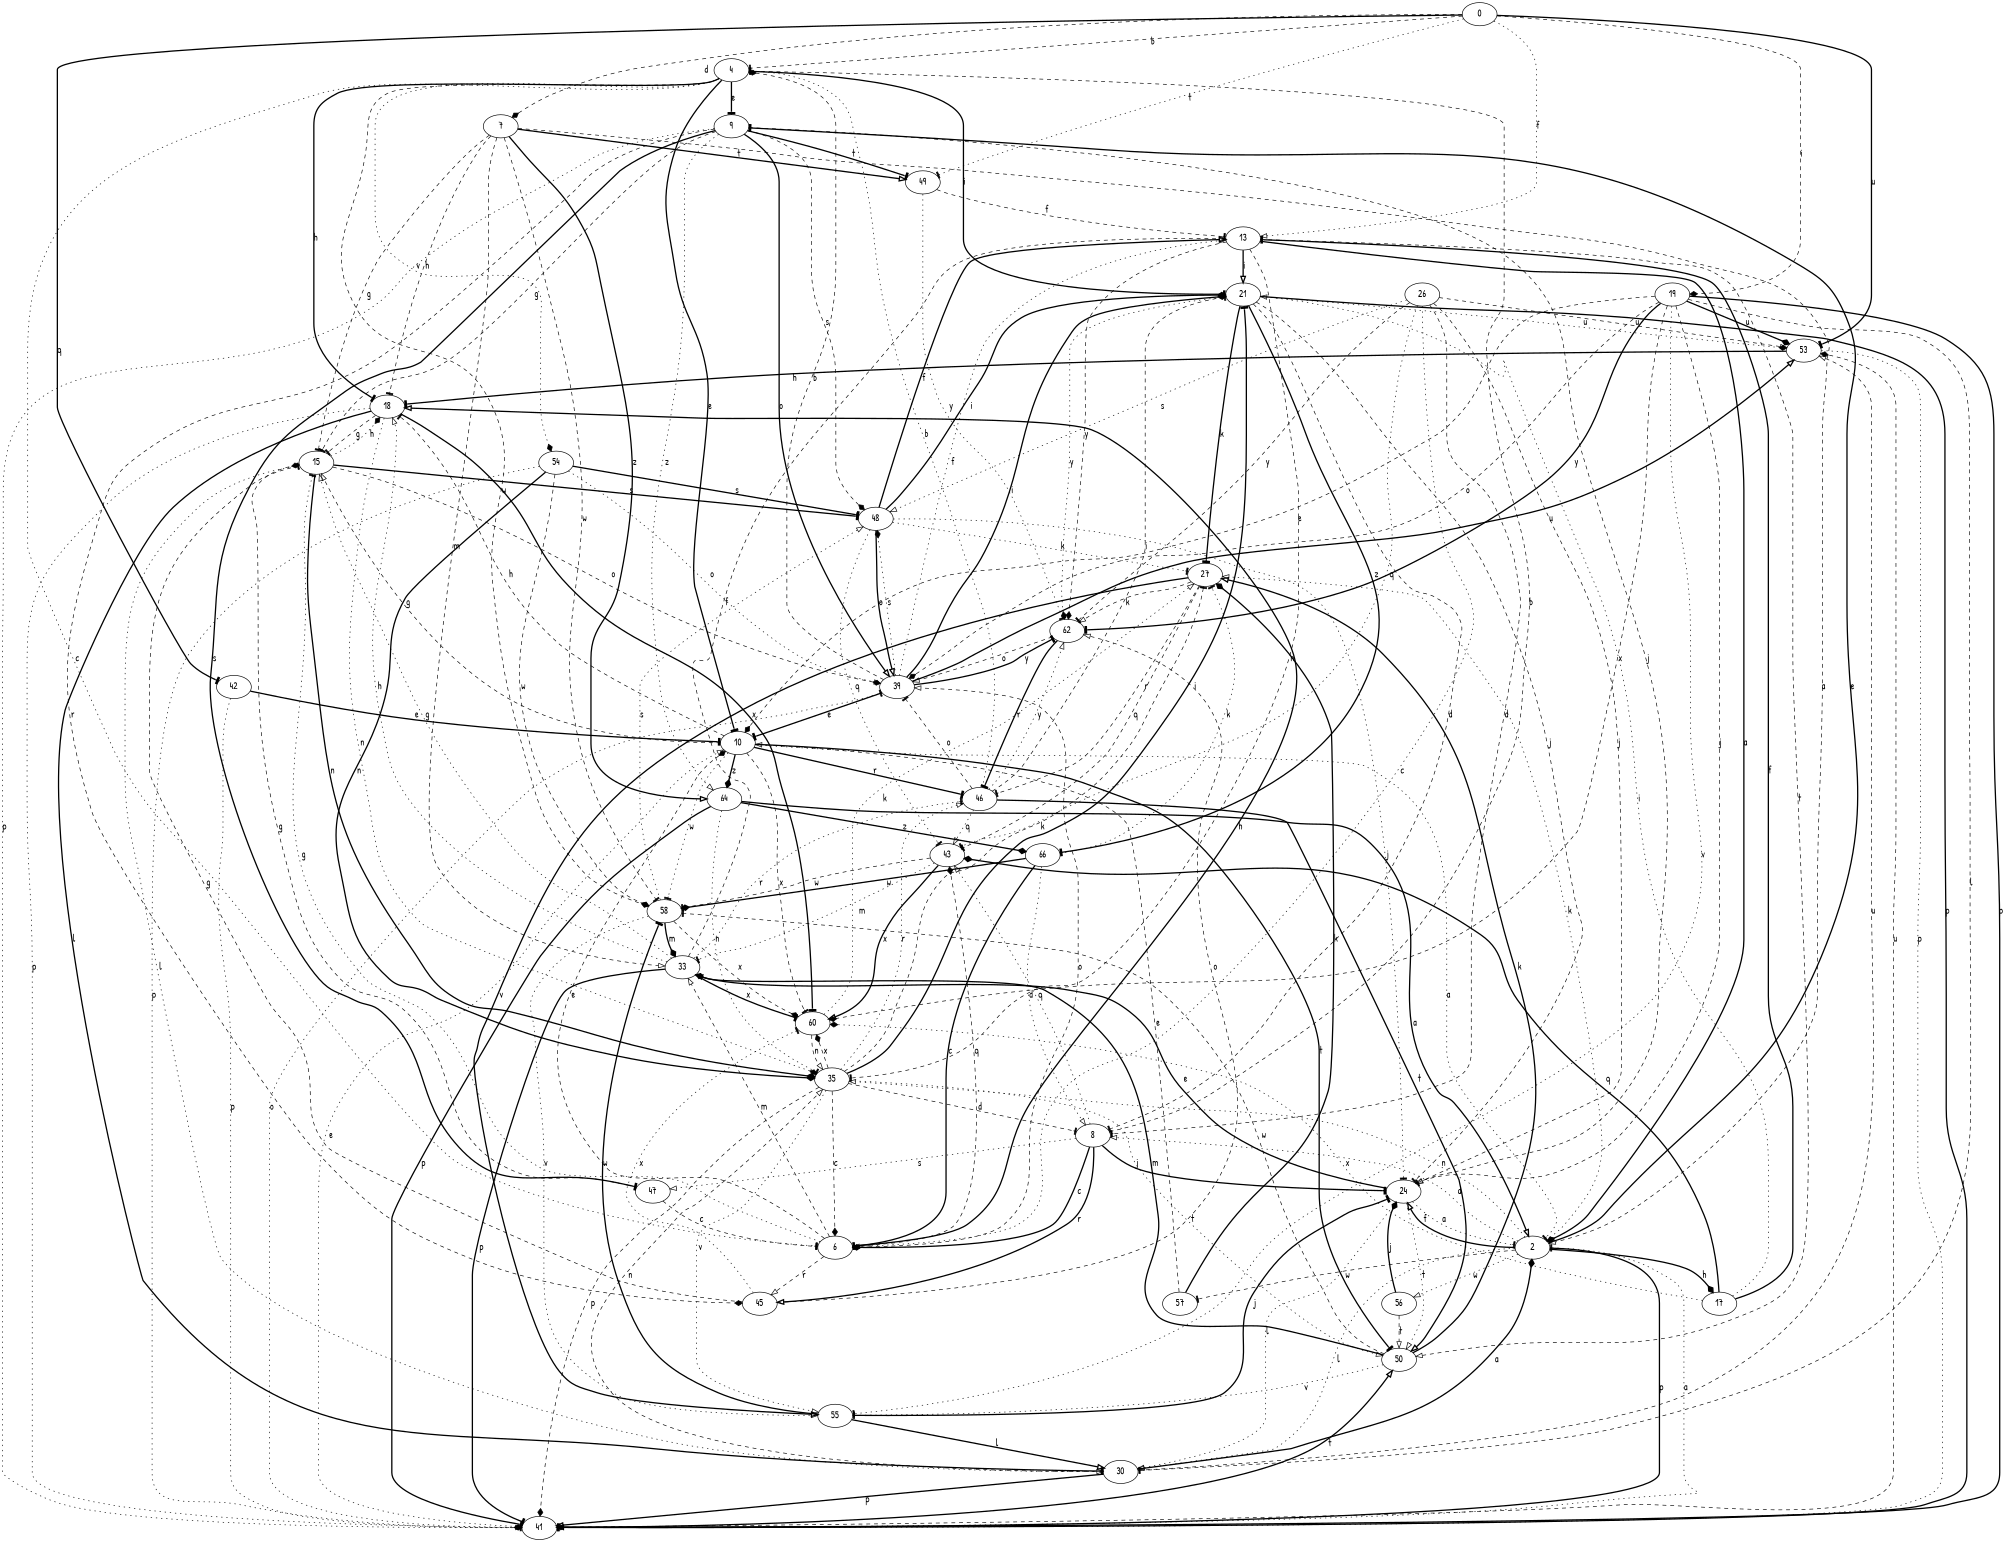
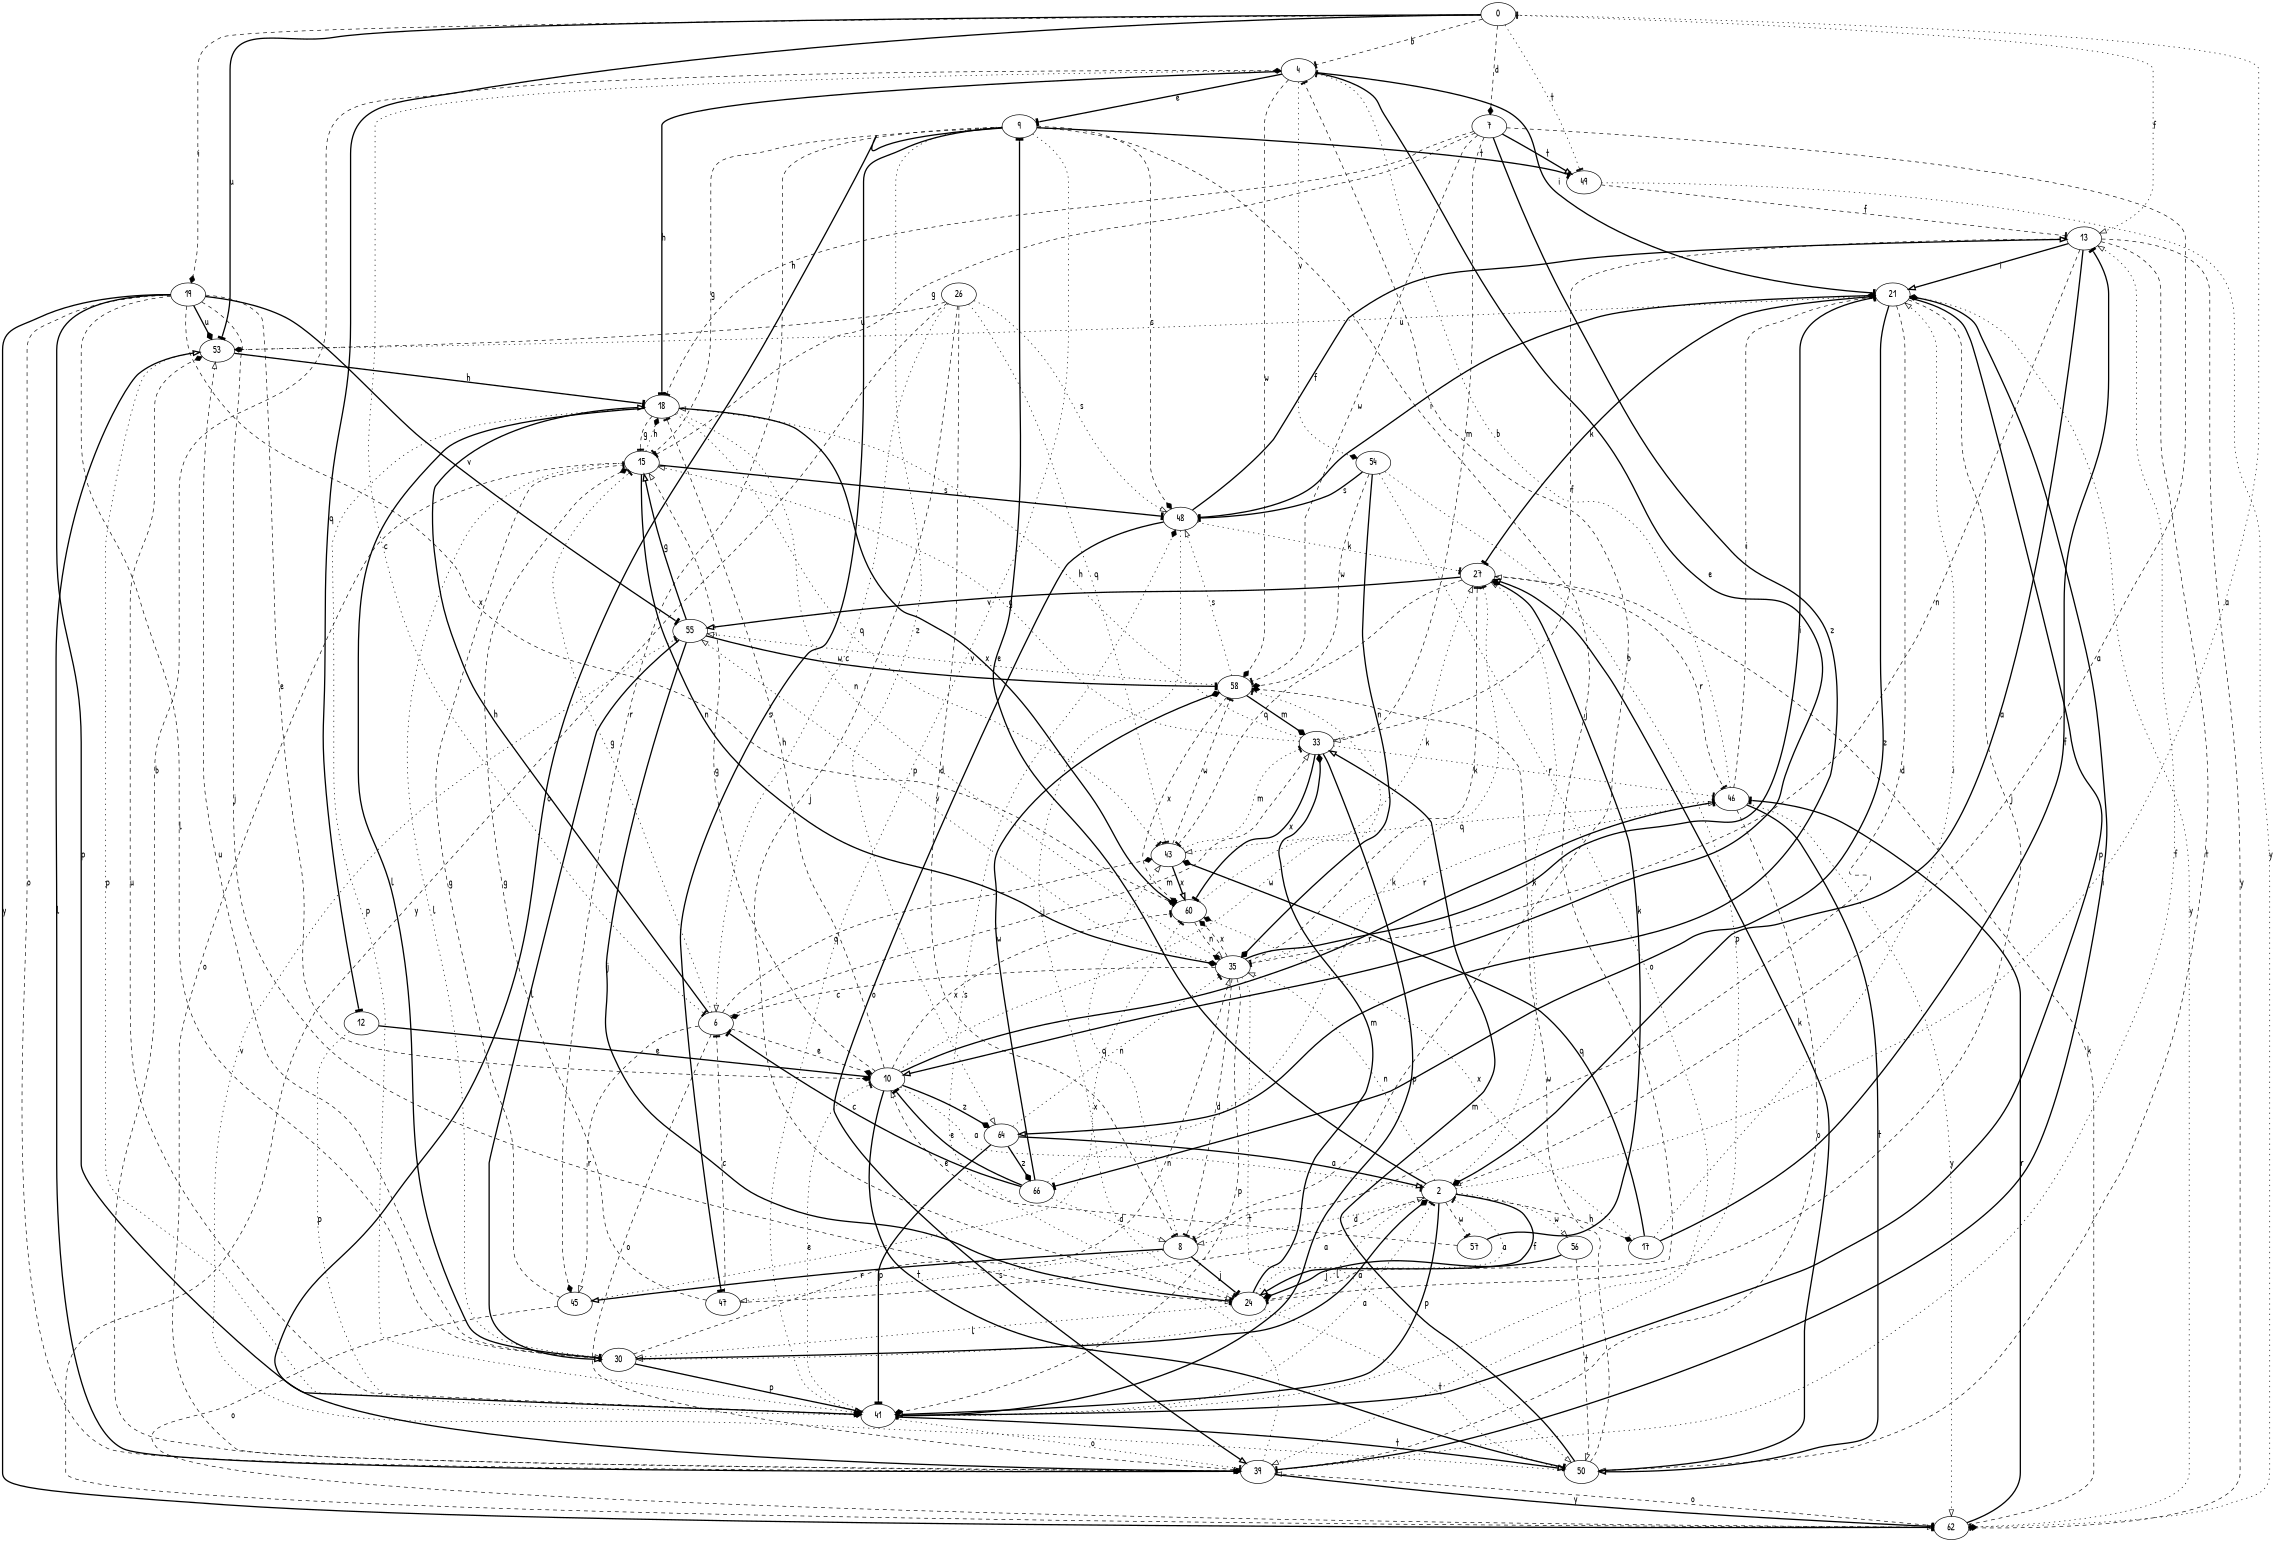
edge "4" -> "10": arrowhead tee -> onormal
edge "2" -> "0": added, label "a"
edge "39" -> "53": label "u" -> "l"
edge "55" -> "15": added, label "g"
edge "27" -> "62": reversed
node "42": label "42" -> "12"
edge "48" -> "43": now "18" -> "43"
edge "39" -> "10": now "66" -> "10"
edge "50" -> "58": arrowhead tee -> diamond
edge "19" -> "55": style dotted -> bold
edge "24" -> "33": label "e" -> "m"
edge "41" -> "10": arrowhead onormal -> tee
edge "8" -> "6": removed, label "c"
edge "2" -> "17": style bold -> dashed
edge "47" -> "2": added, label "a"
edge "2" -> "41": arrowhead tee -> onormal
